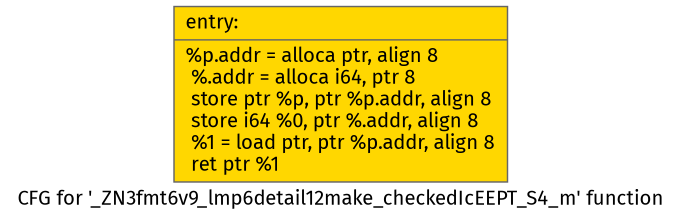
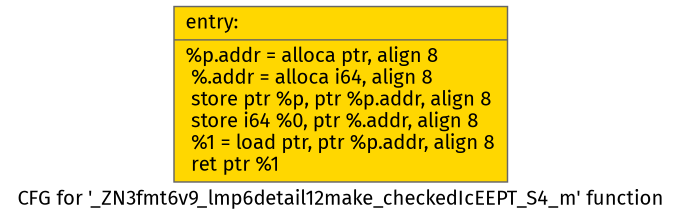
node "entry:": text "%.addr = alloca i64, ptr 8" -> "%.addr = alloca i64, align 8"
